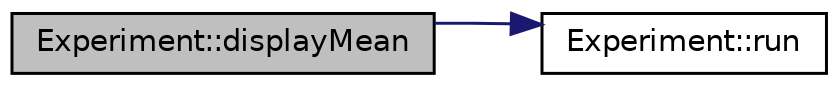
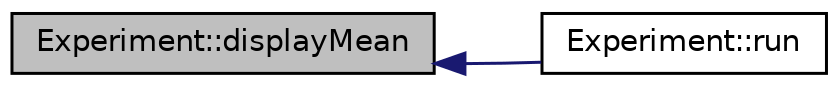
edge "Experiment::displayMean" -> "Experiment::run": reversed
